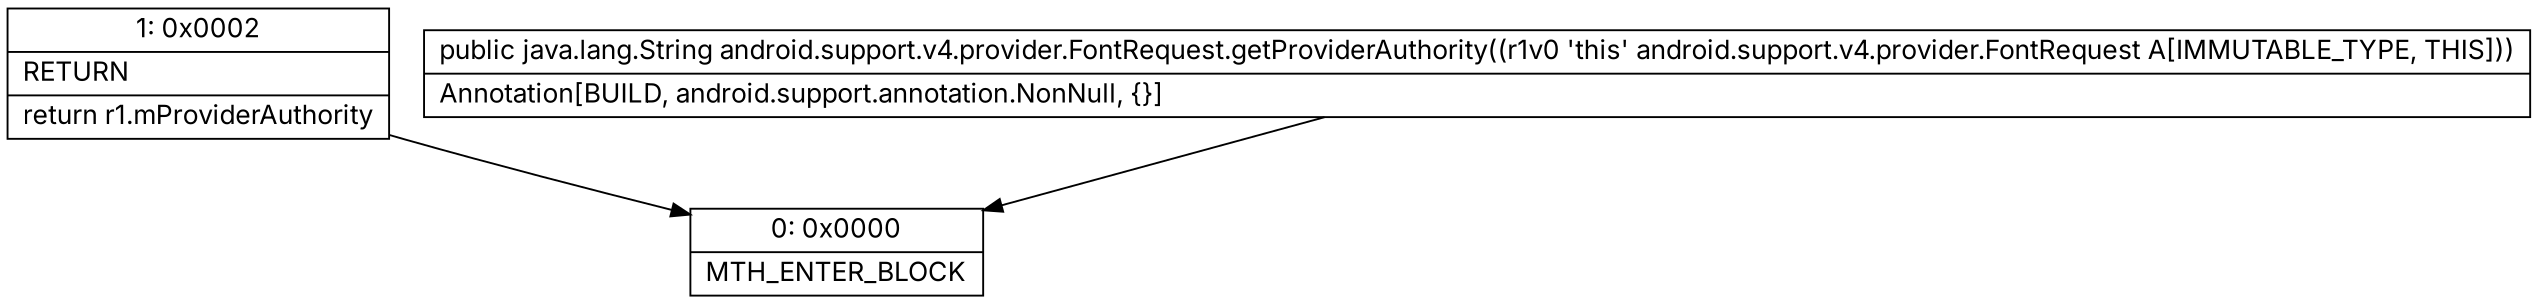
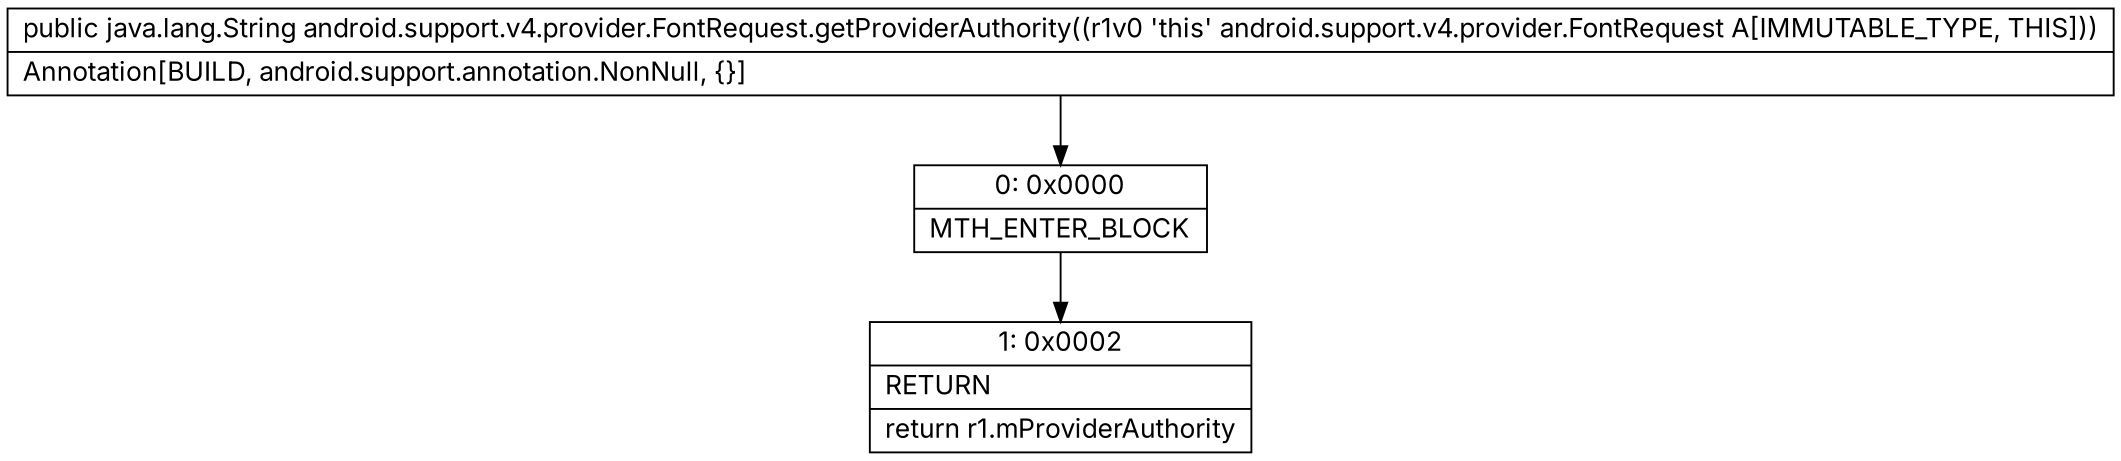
edge "1: 0x0002" -> "0: 0x0000": reversed
